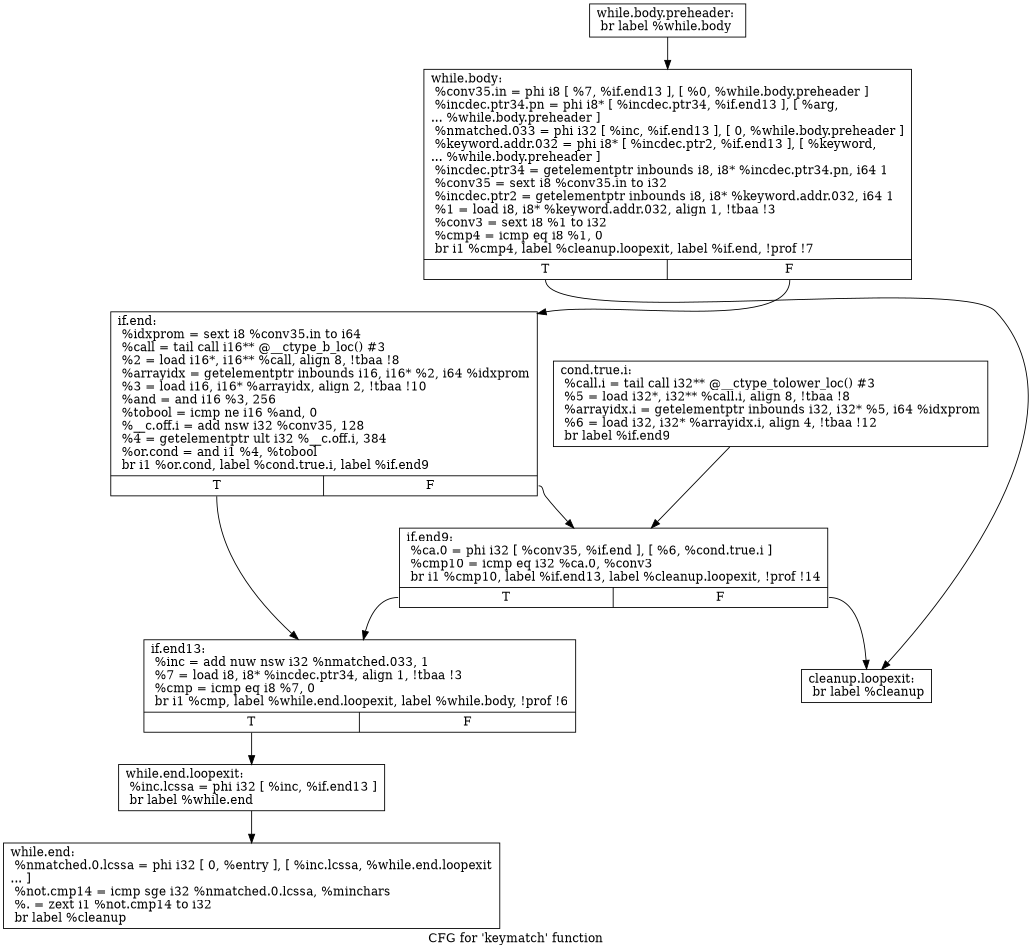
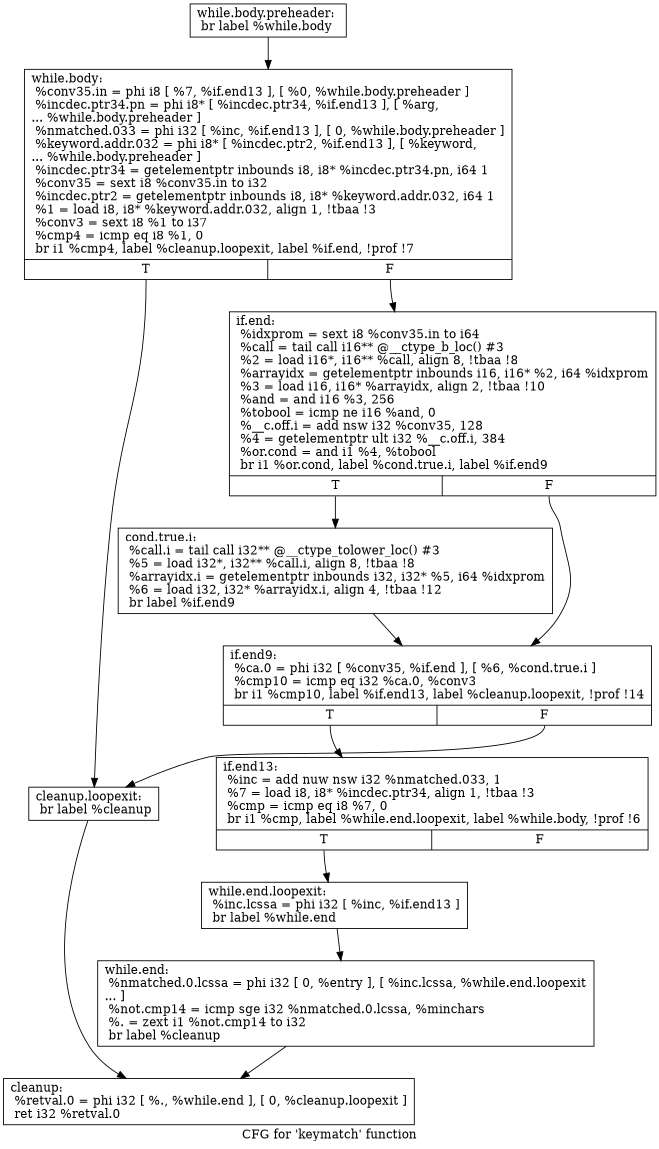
node "while.body:": text "%conv3 = sext i8 %1 to i32" -> "%conv3 = sext i8 %1 to i37"
edge "if.end:" -> "if.end13:": now "if.end:" -> "cond.true.i:"
node "cleanup:": added
